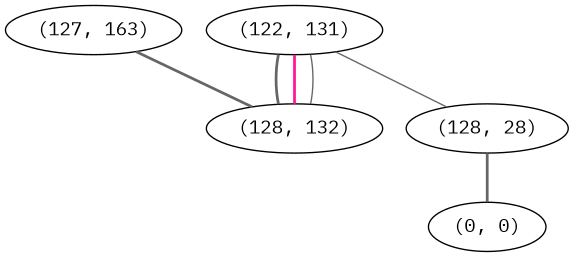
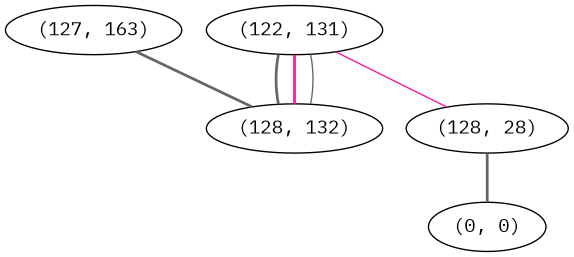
edge "(122, 131)" -- "(128, 28)": color gray40 -> deeppink
